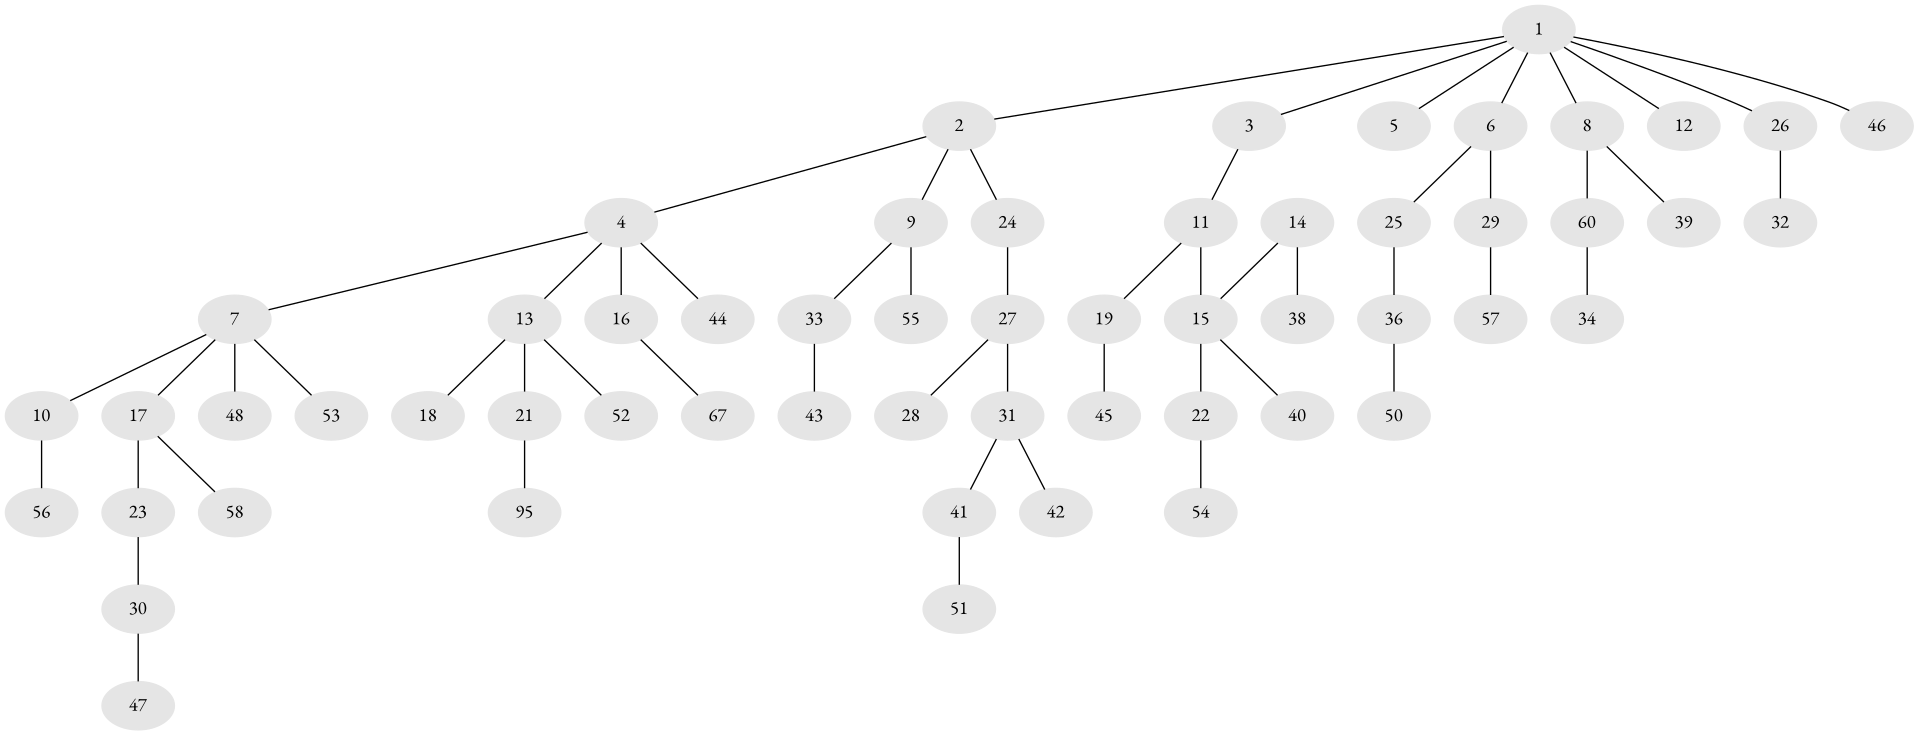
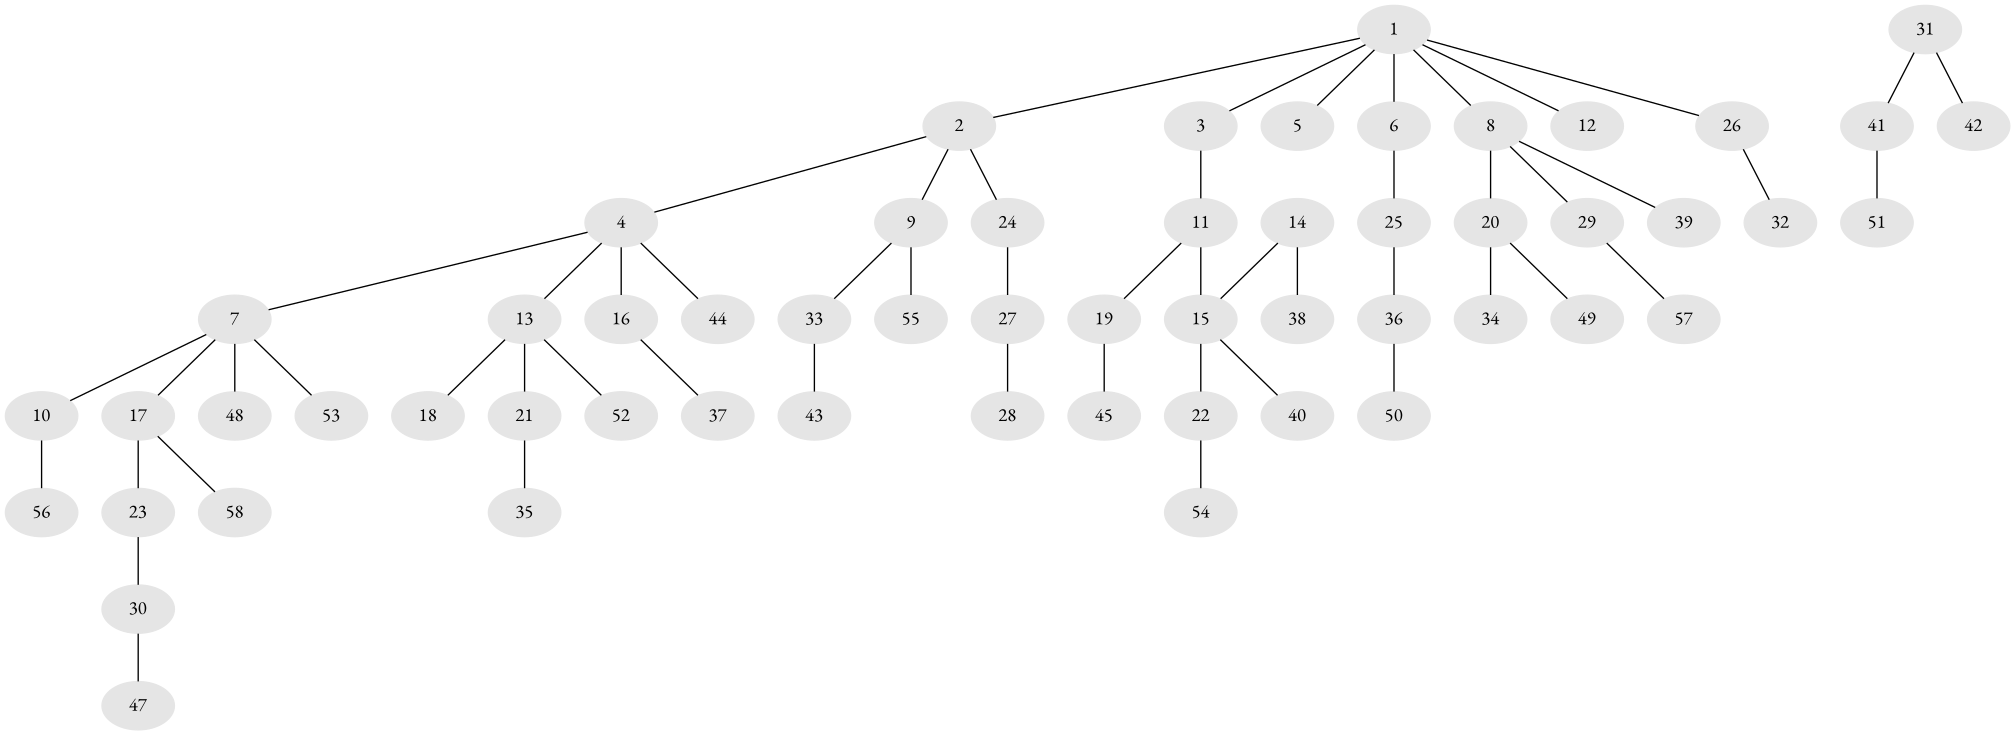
node "46": removed
edge "6" -- "29": now "8" -- "29"
node "60": label "60" -> "20"
node "49": added
edge "27" -- "31": removed
node "67": label "67" -> "37"
node "95": label "95" -> "35"
